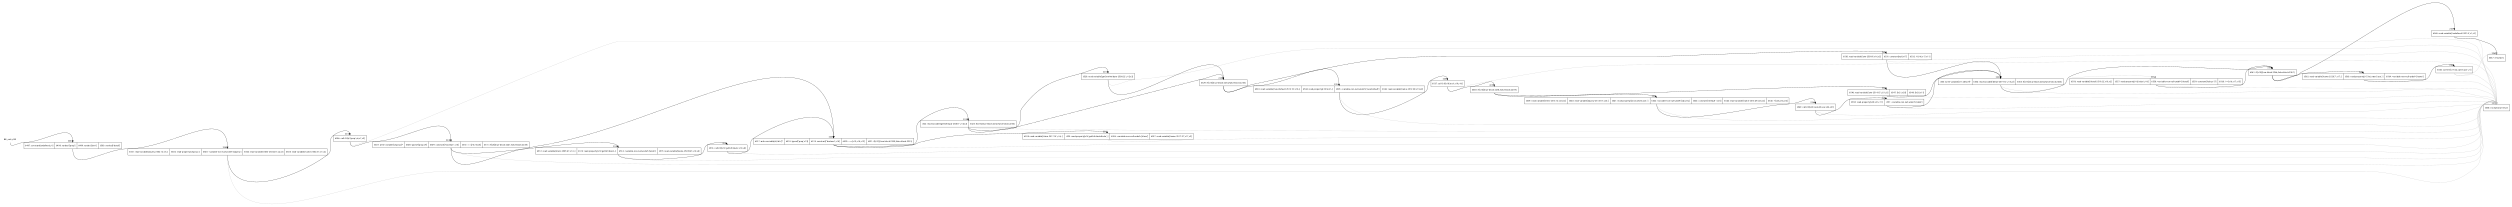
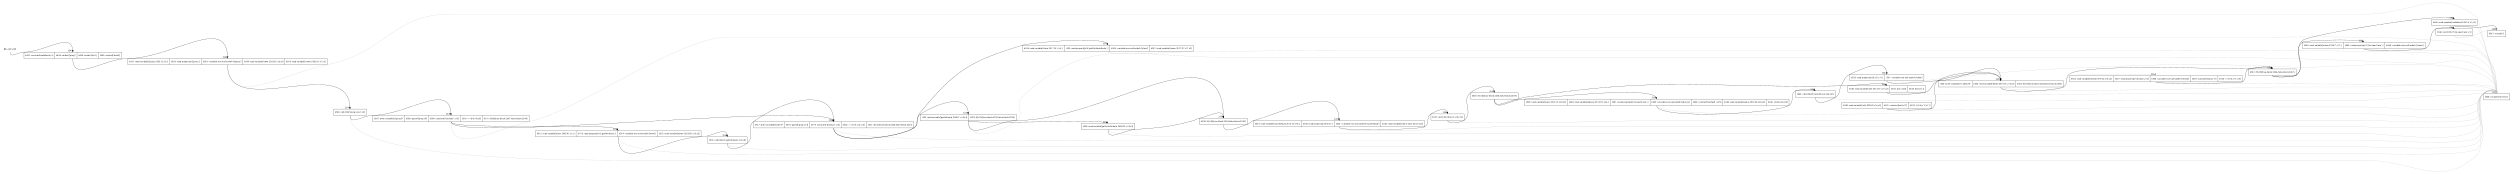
edge "6529: if[v15](true-block:2254,false-block:2255)" -> "6530: read-variable['attr-2509:9',v16,v2]": removed
